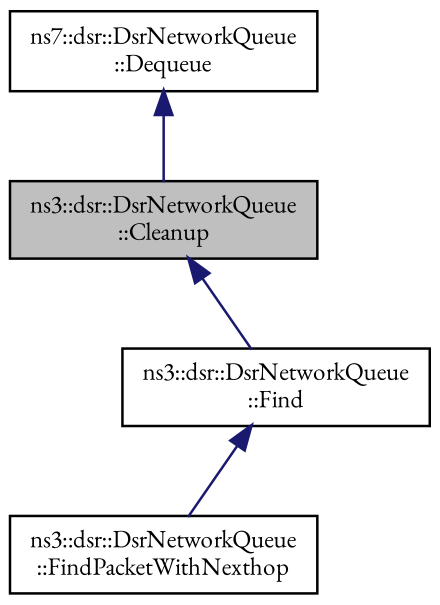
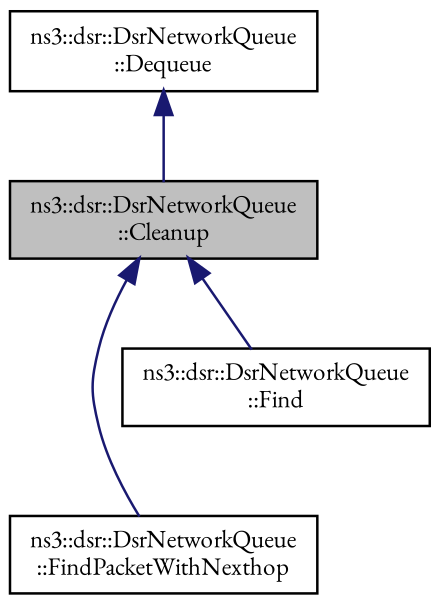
node "ns7::dsr::DsrNetworkQueue ::Dequeue": label "ns7::dsr::DsrNetworkQueue ::Dequeue" -> "ns3::dsr::DsrNetworkQueue ::Dequeue"
edge "ns3::dsr::DsrNetworkQueue ::FindPacketWithNexthop" -> "ns3::dsr::DsrNetworkQueue ::Find": now "ns3::dsr::DsrNetworkQueue ::FindPacketWithNexthop" -> "ns3::dsr::DsrNetworkQueue ::Cleanup"
